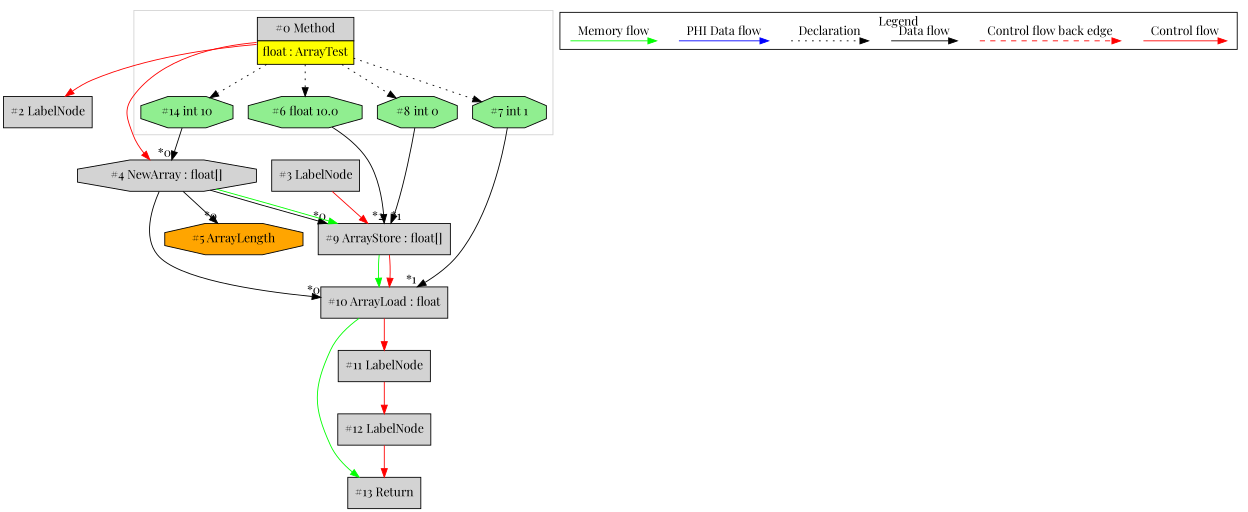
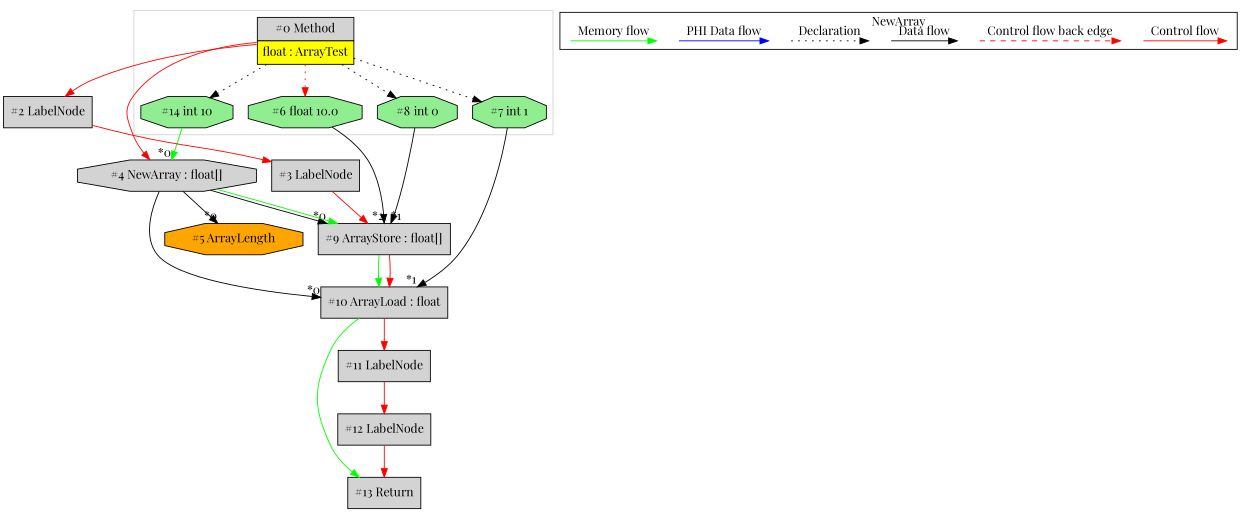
cluster "Legend": label "Legend" -> "NewArray"
edge "#0 Method" -> "#6 float 10.0": color black -> red
edge "#14 int 10" -> "#4 NewArray : float[]": color black -> green
edge "#2 LabelNode" -> "#3 LabelNode": added
